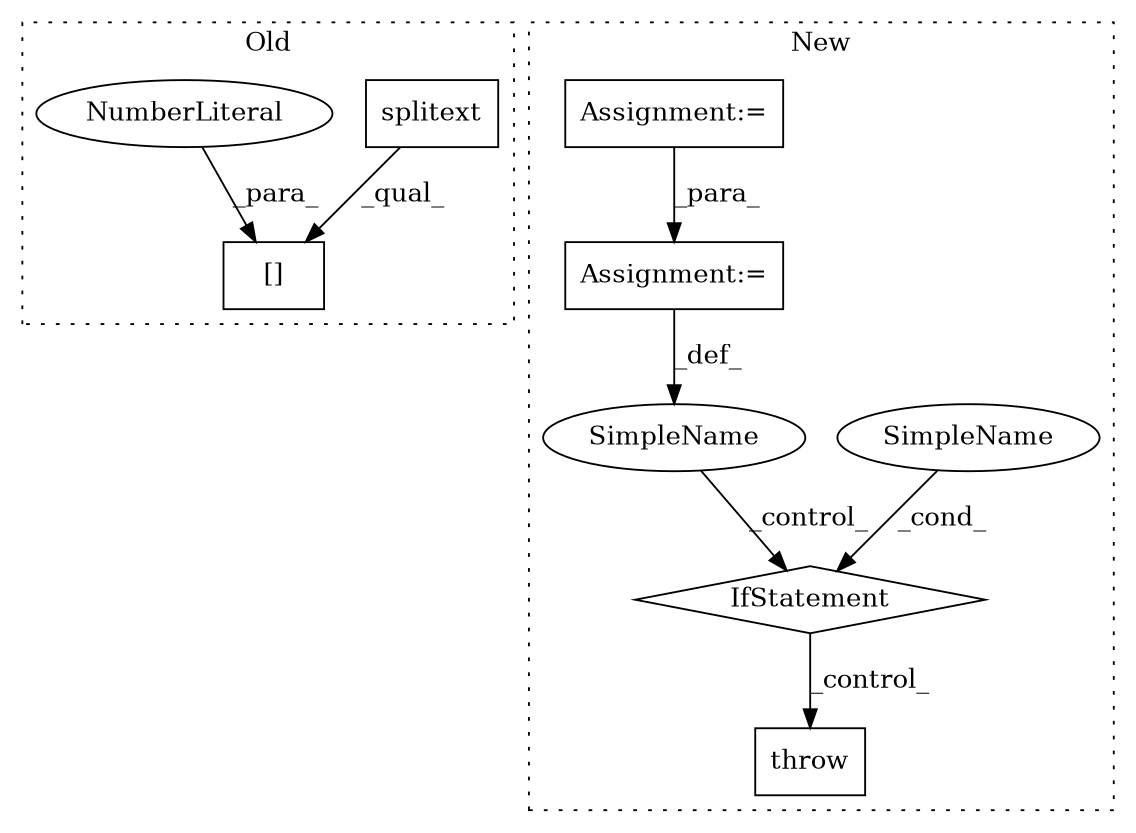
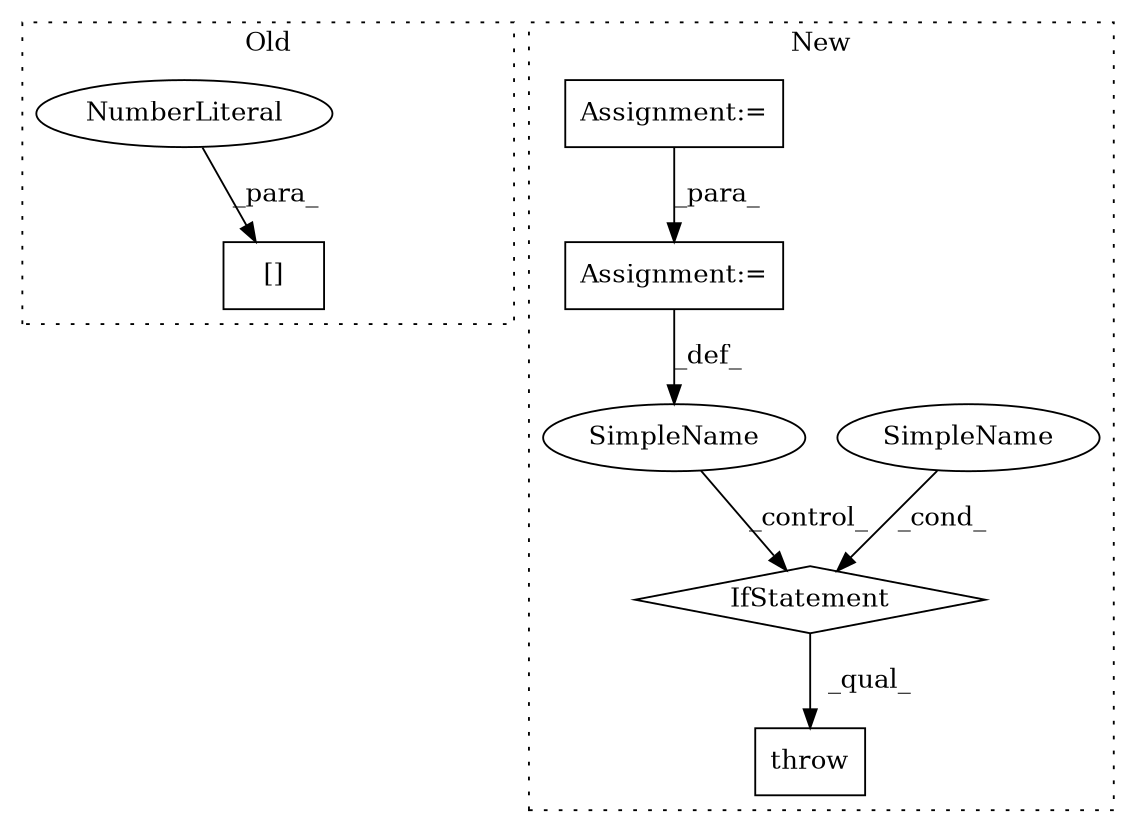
node "splitext": removed
edge "IfStatement" -> "throw": label "_control_" -> "_qual_"
